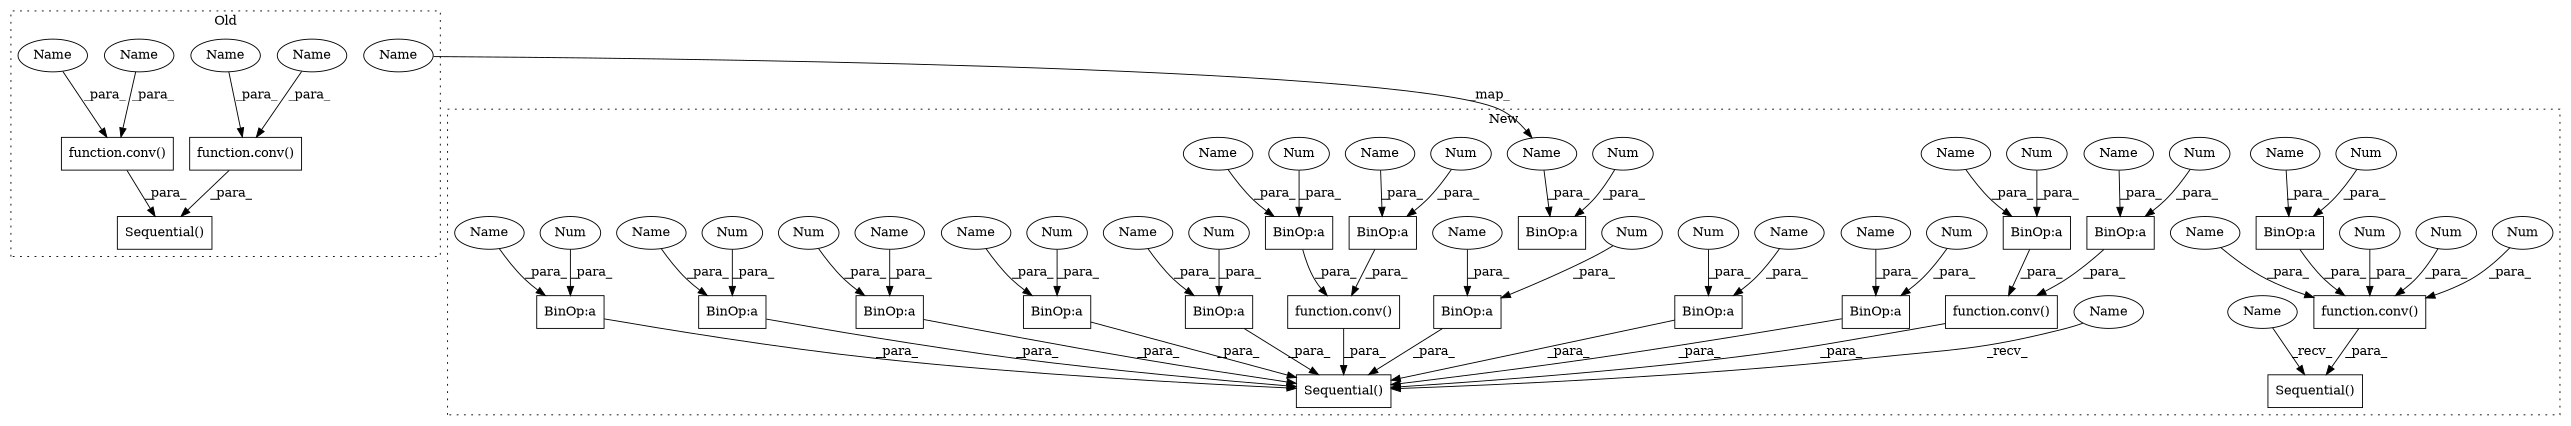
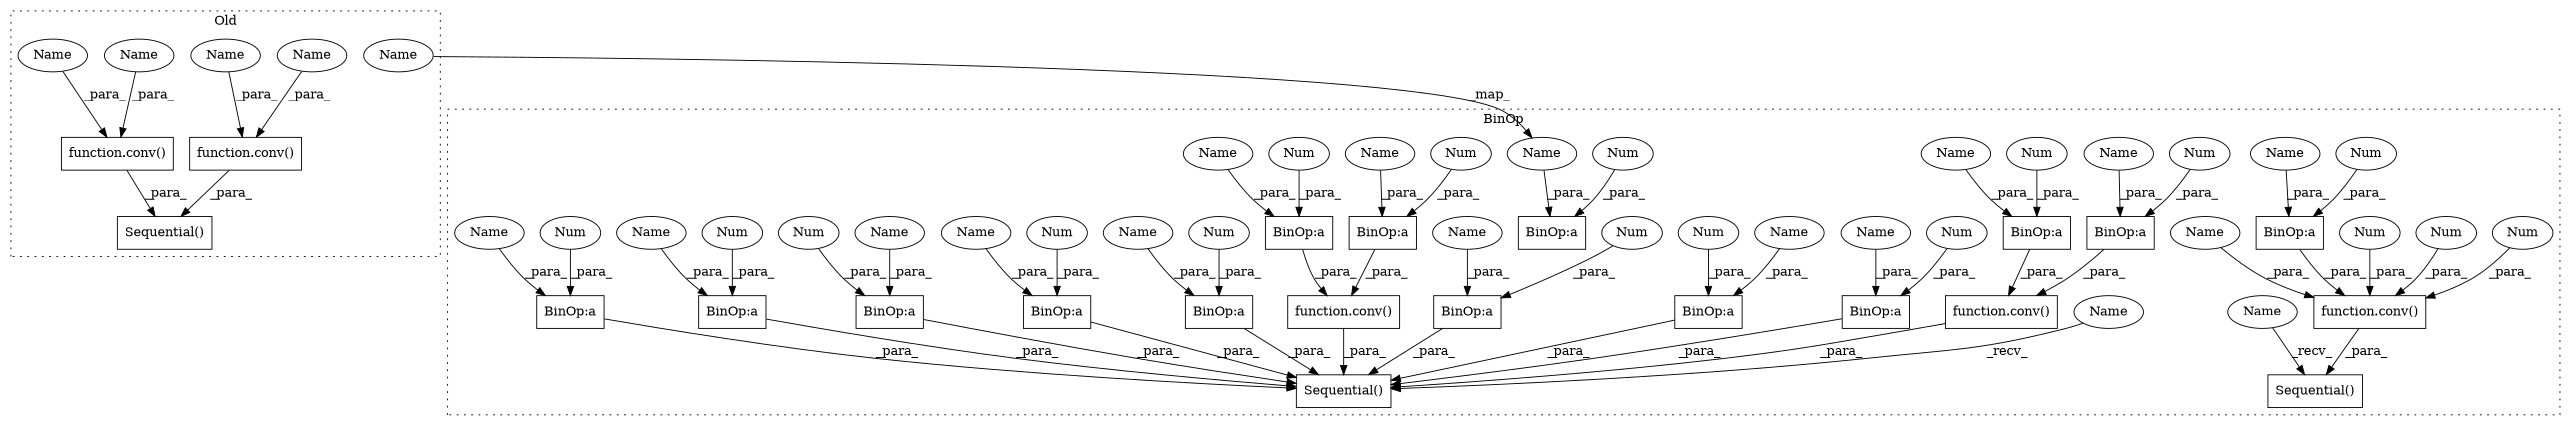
cluster "New": label "New" -> "BinOp"
